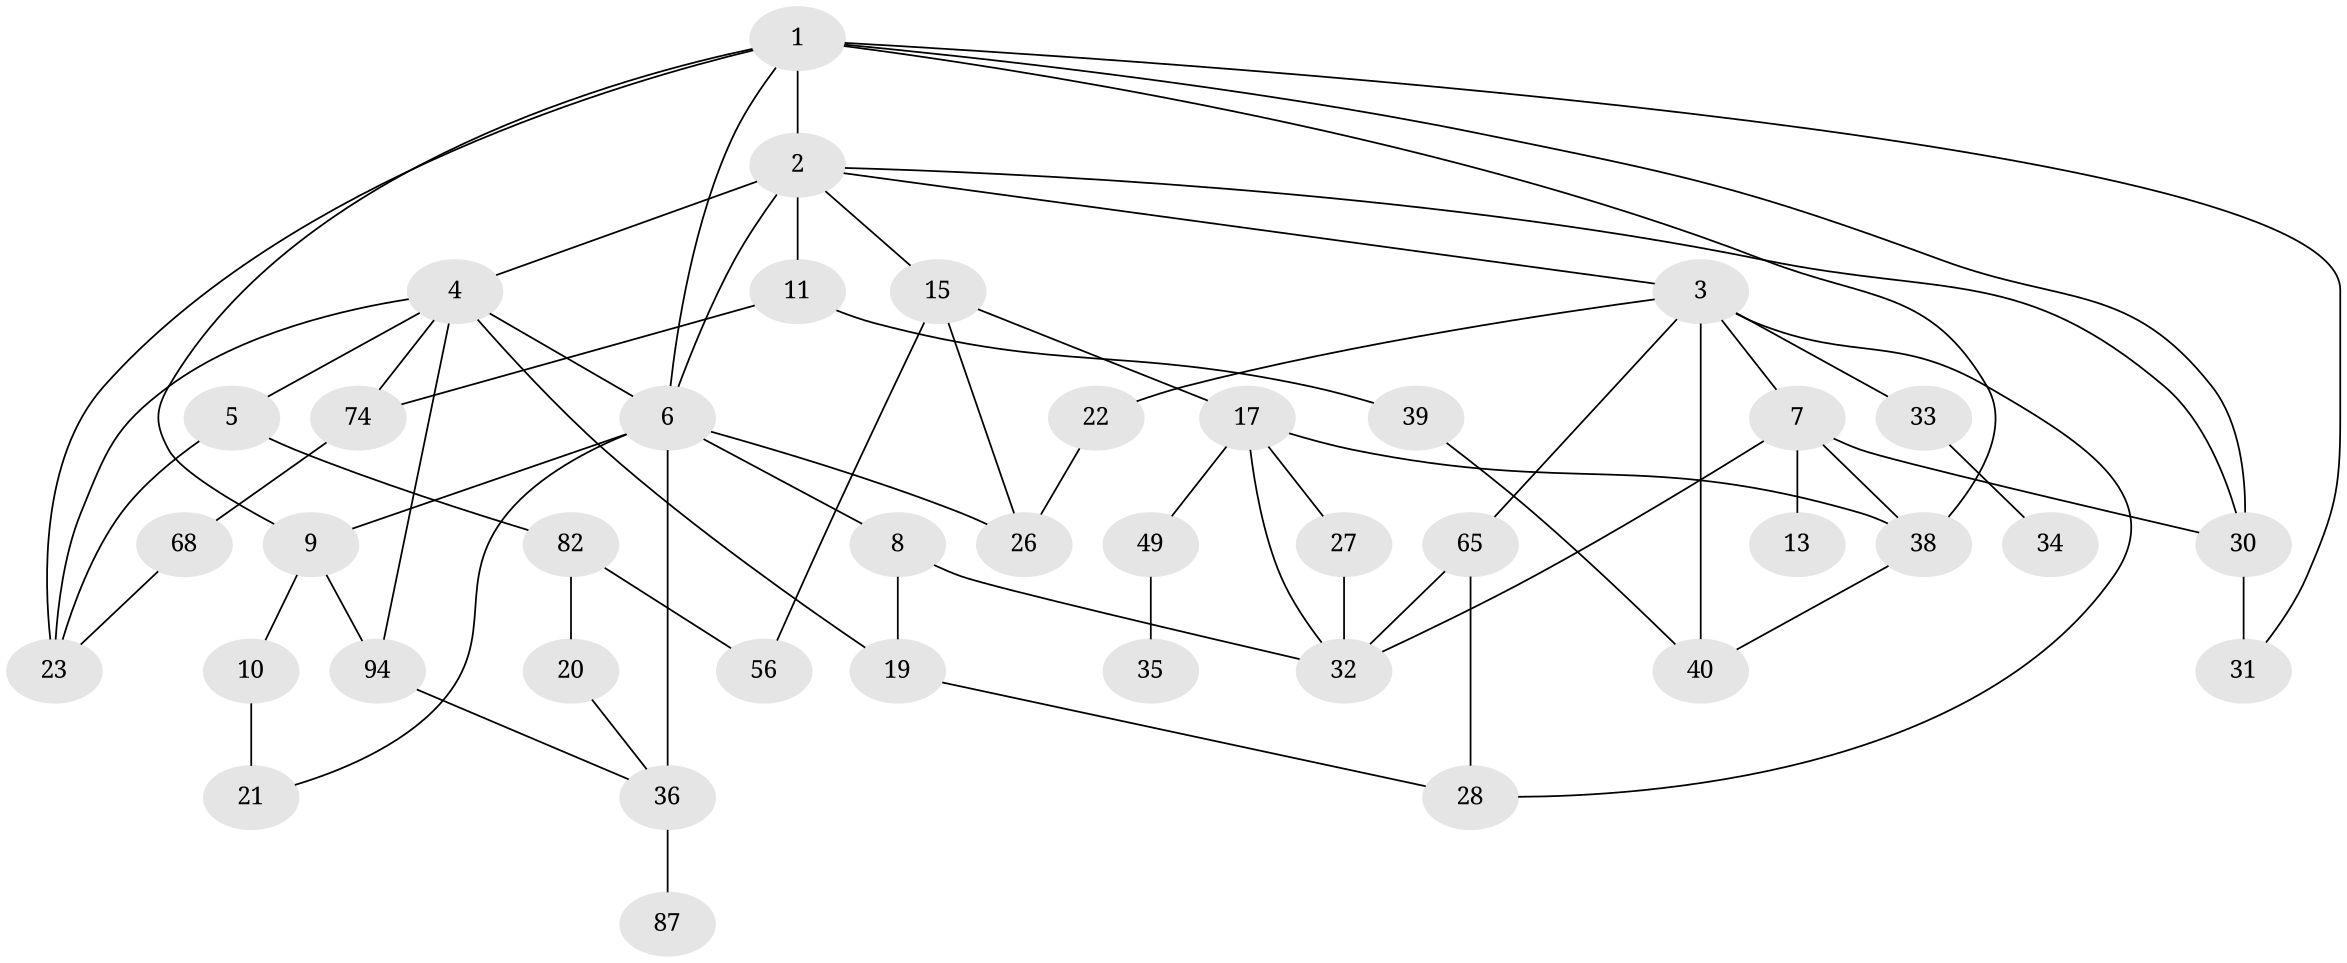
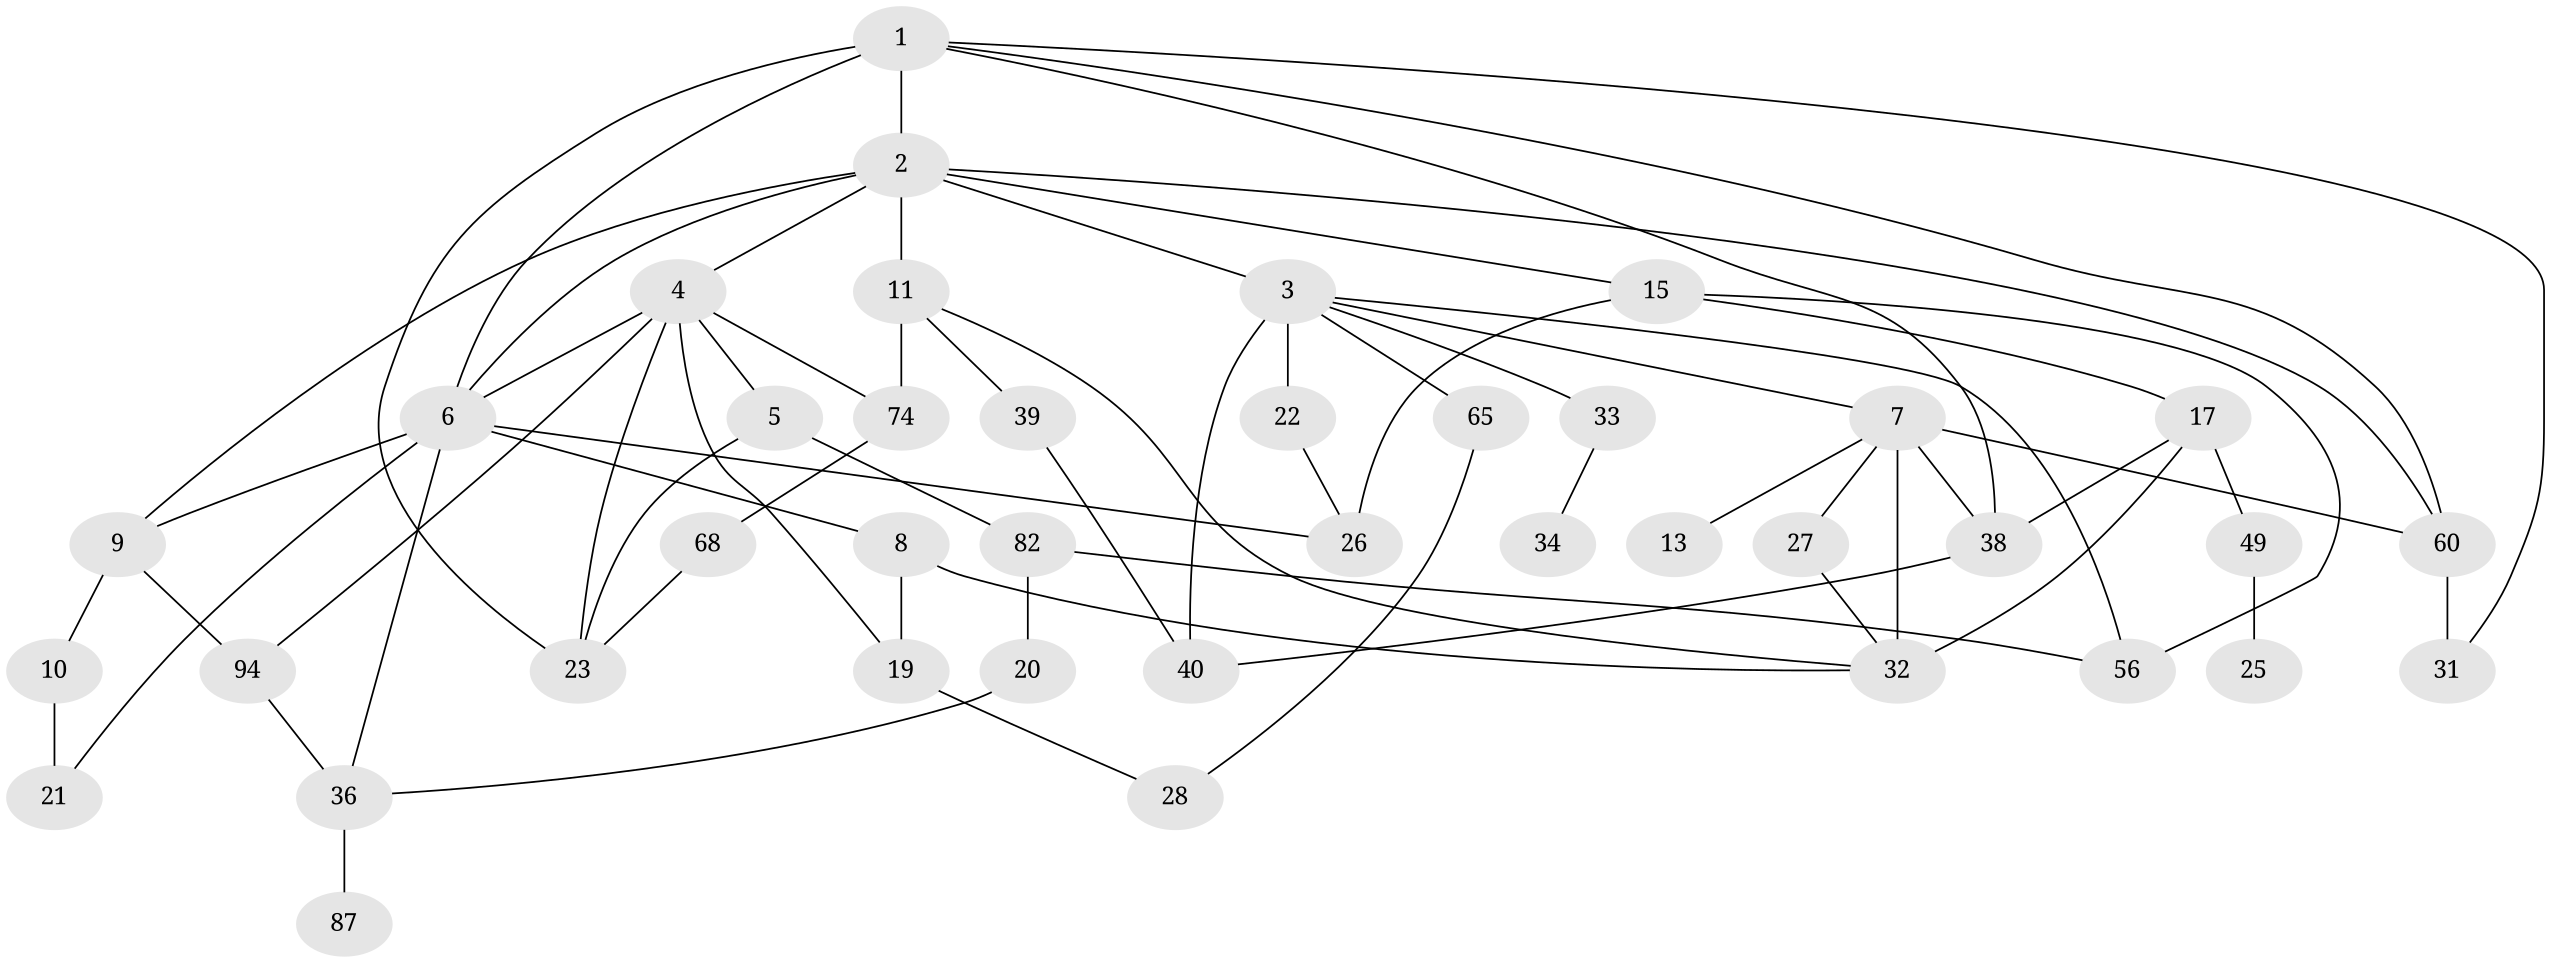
edge "1" -- "9": now "2" -- "9"
edge "17" -- "27": now "7" -- "27"
node "30": label "30" -> "60"
edge "65" -- "32": now "11" -- "32"
edge "3" -- "28": now "3" -- "56"
node "35": label "35" -> "25"
